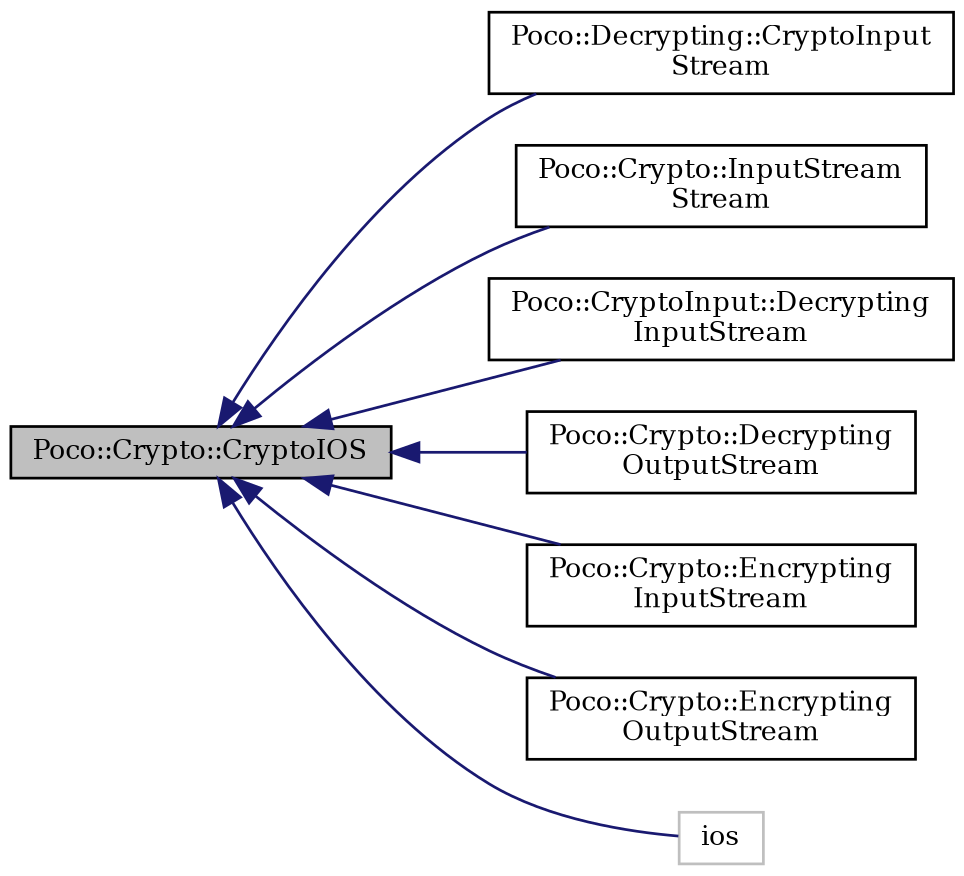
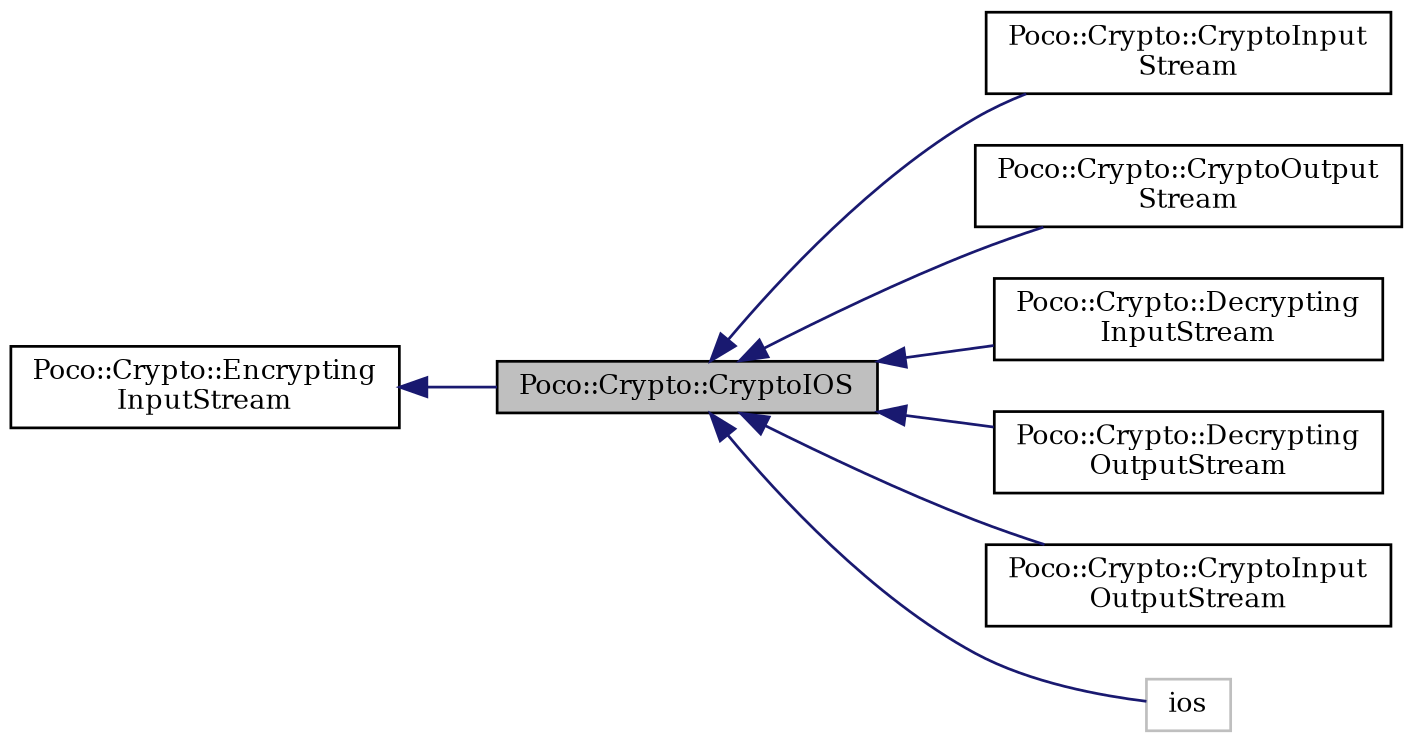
node "Poco::Decrypting::CryptoInput Stream": label "Poco::Decrypting::CryptoInput Stream" -> "Poco::Crypto::CryptoInput Stream"
node "Poco::Crypto::InputStream Stream": label "Poco::Crypto::InputStream Stream" -> "Poco::Crypto::CryptoOutput Stream"
node "Poco::CryptoInput::Decrypting InputStream": label "Poco::CryptoInput::Decrypting InputStream" -> "Poco::Crypto::Decrypting InputStream"
edge "Poco::Crypto::Encrypting InputStream" -> "Poco::Crypto::CryptoIOS": reversed
node "Poco::Crypto::Encrypting OutputStream": label "Poco::Crypto::Encrypting OutputStream" -> "Poco::Crypto::CryptoInput OutputStream"
